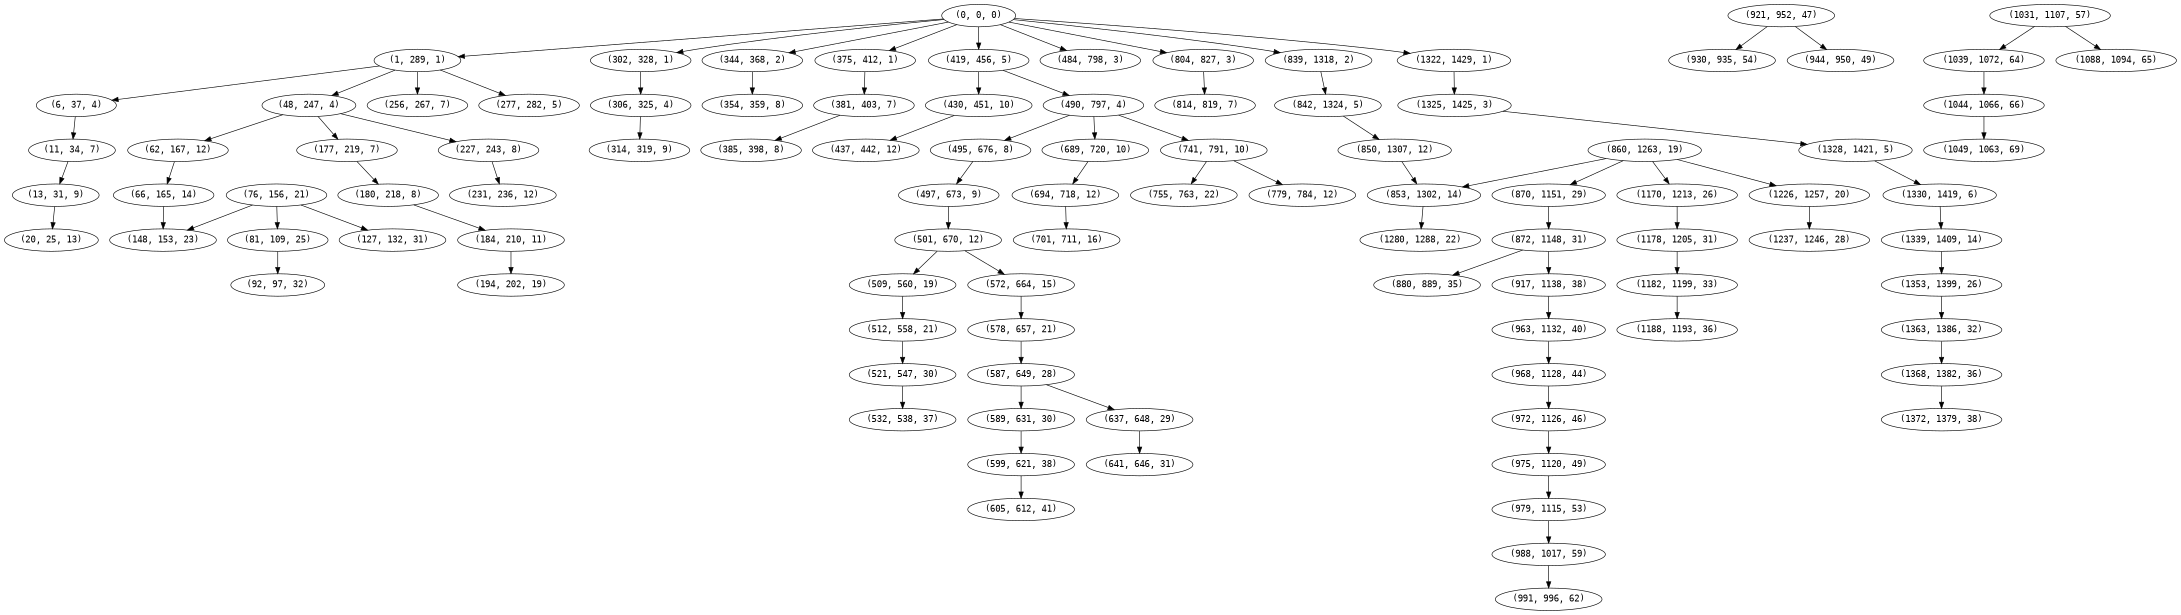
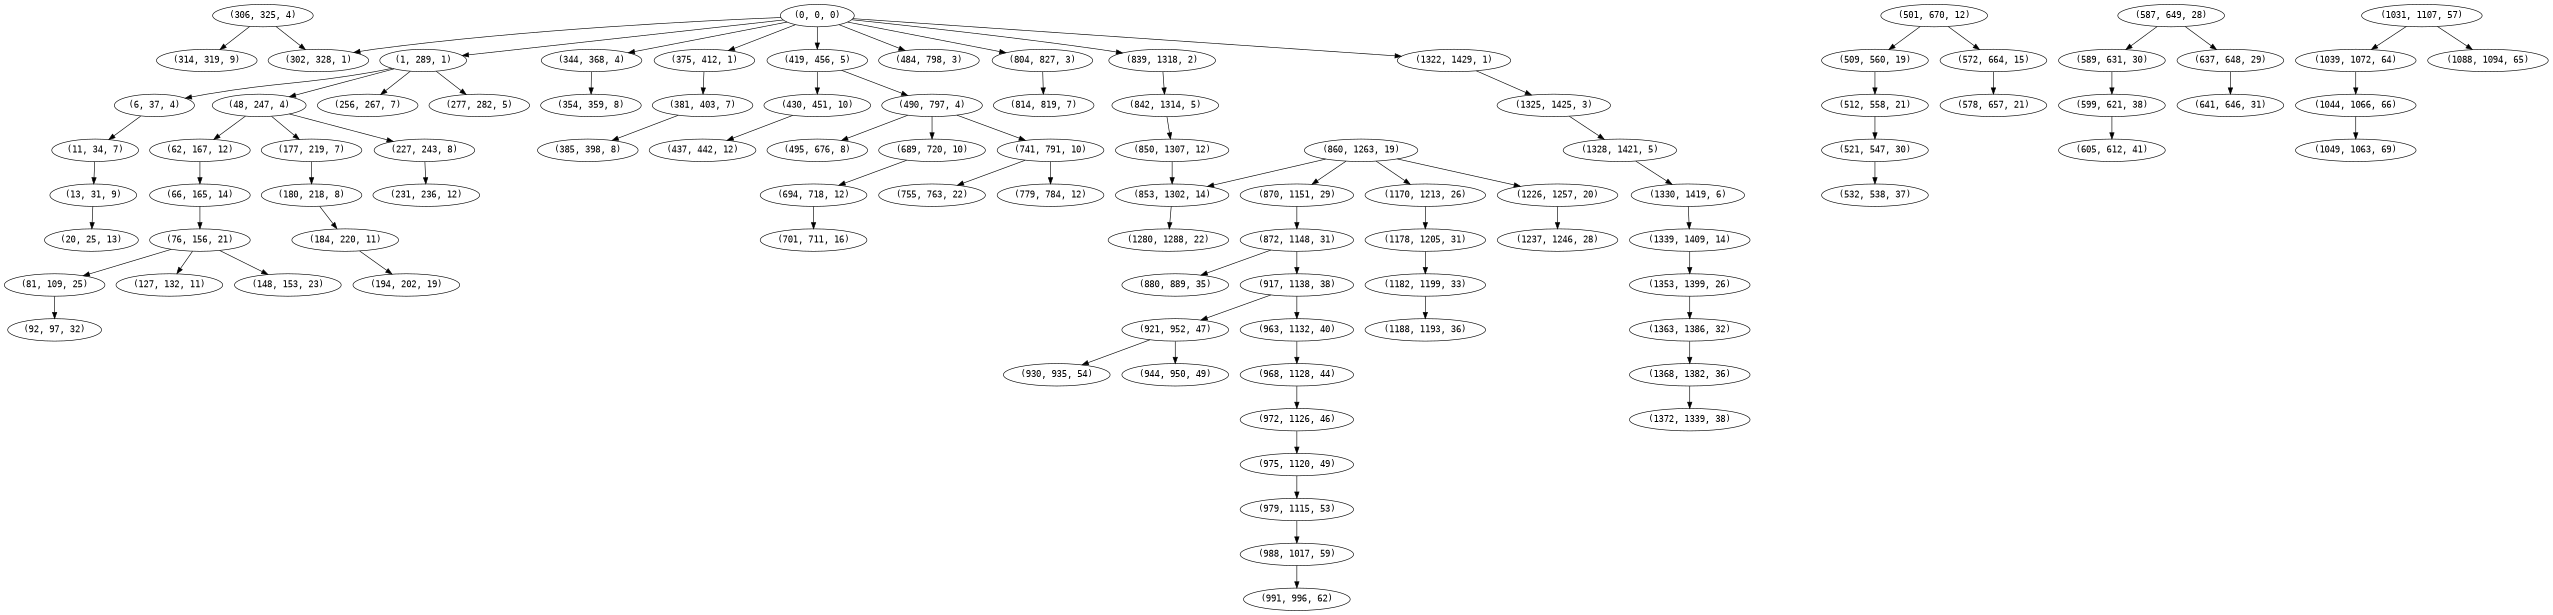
node "(344, 368, 2)": label "(344, 368, 2)" -> "(344, 368, 4)"
edge "(302, 328, 1)" -> "(306, 325, 4)": reversed
node "(842, 1324, 5)": label "(842, 1324, 5)" -> "(842, 1314, 5)"
node "(497, 673, 9)": removed
edge "(66, 165, 14)" -> "(148, 153, 23)": now "(66, 165, 14)" -> "(76, 156, 21)"
node "(127, 132, 31)": label "(127, 132, 31)" -> "(127, 132, 11)"
node "(184, 210, 11)": label "(184, 210, 11)" -> "(184, 220, 11)"
edge "(917, 1138, 38)" -> "(921, 952, 47)": added
edge "(578, 657, 21)" -> "(587, 649, 28)": removed
node "(1372, 1379, 38)": label "(1372, 1379, 38)" -> "(1372, 1339, 38)"
